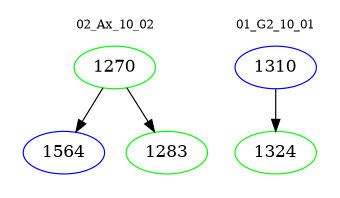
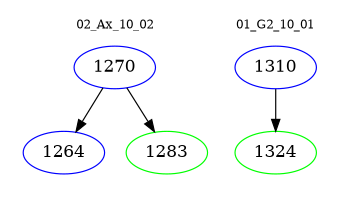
node "1270": color green -> blue
node "1564": label "1564" -> "1264"
